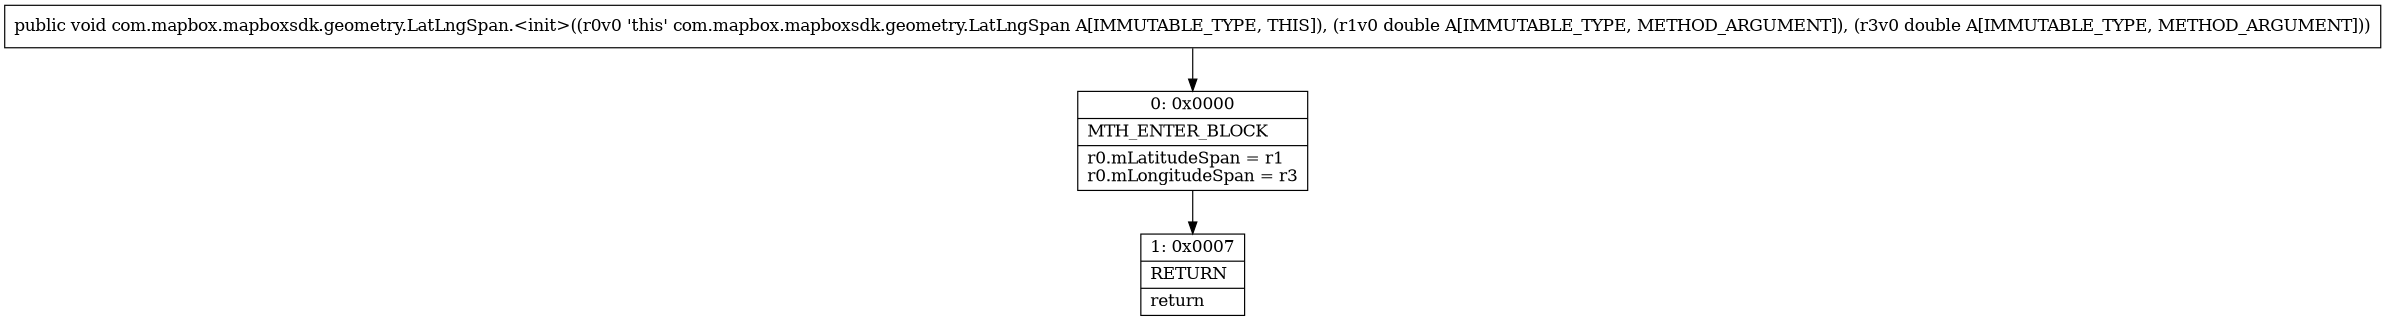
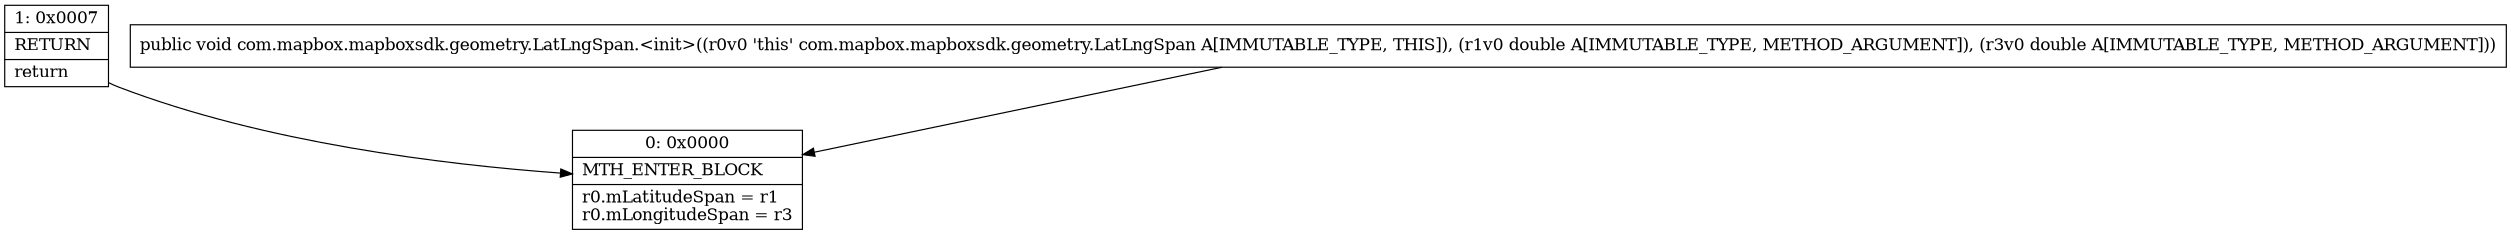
edge "0: 0x0000" -> "1: 0x0007": reversed
